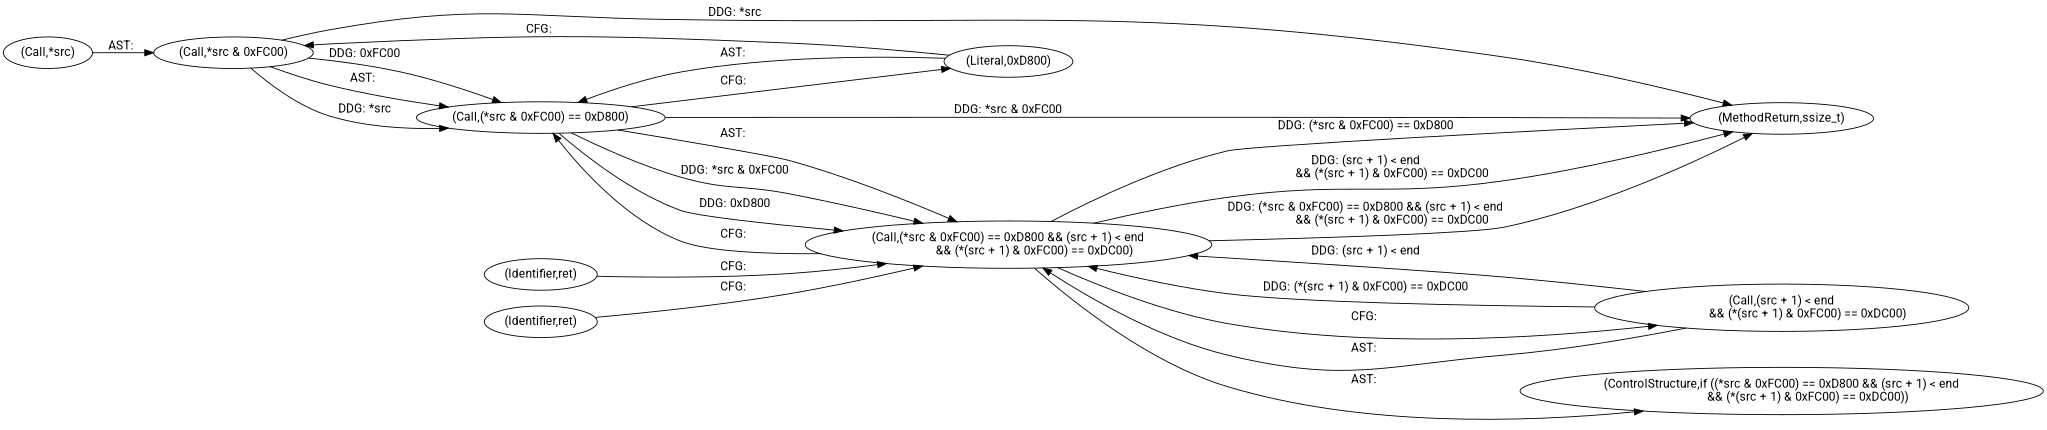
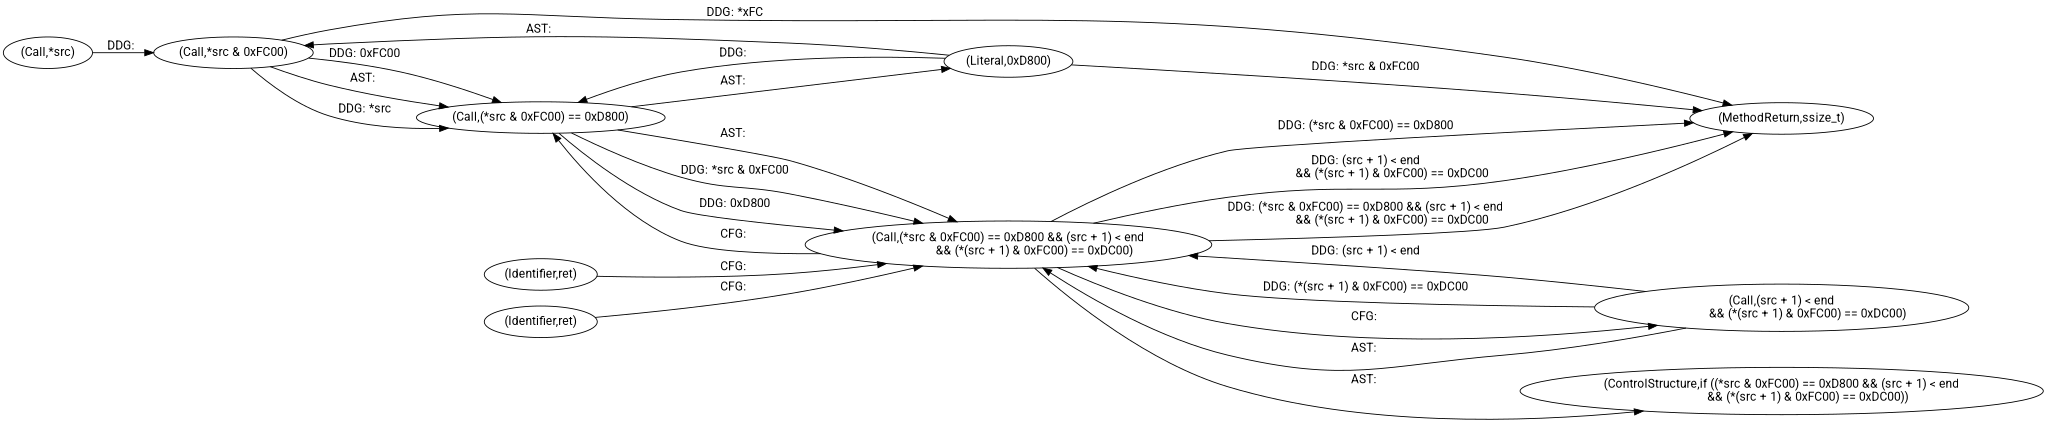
edge "(Call,*src & 0xFC00)" -> "(MethodReturn,ssize_t)": label "DDG: *src" -> "DDG: *xFC"
edge "(Literal,0xD800)" -> "(Call,*src & 0xFC00)": label "CFG: " -> "AST: "
edge "(Call,*src)" -> "(Call,*src & 0xFC00)": label "AST: " -> "DDG: "
edge "(Literal,0xD800)" -> "(Call,(*src & 0xFC00) == 0xD800)": label "AST: " -> "DDG: "
edge "(Call,(*src & 0xFC00) == 0xD800)" -> "(Literal,0xD800)": label "CFG: " -> "AST: "
edge "(Call,(*src & 0xFC00) == 0xD800)" -> "(MethodReturn,ssize_t)": now "(Literal,0xD800)" -> "(MethodReturn,ssize_t)"
